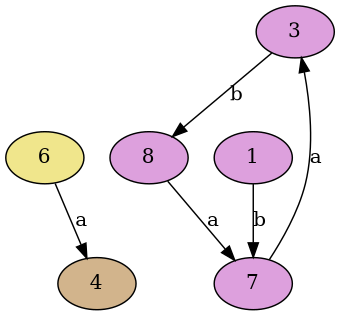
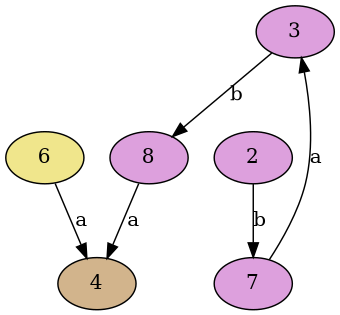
node "1": label "1" -> "2"
edge "8" -> "7": now "8" -> "4"
